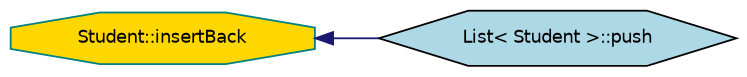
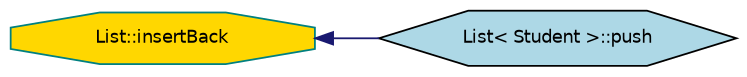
node "Student::insertBack": label "Student::insertBack" -> "List::insertBack"
